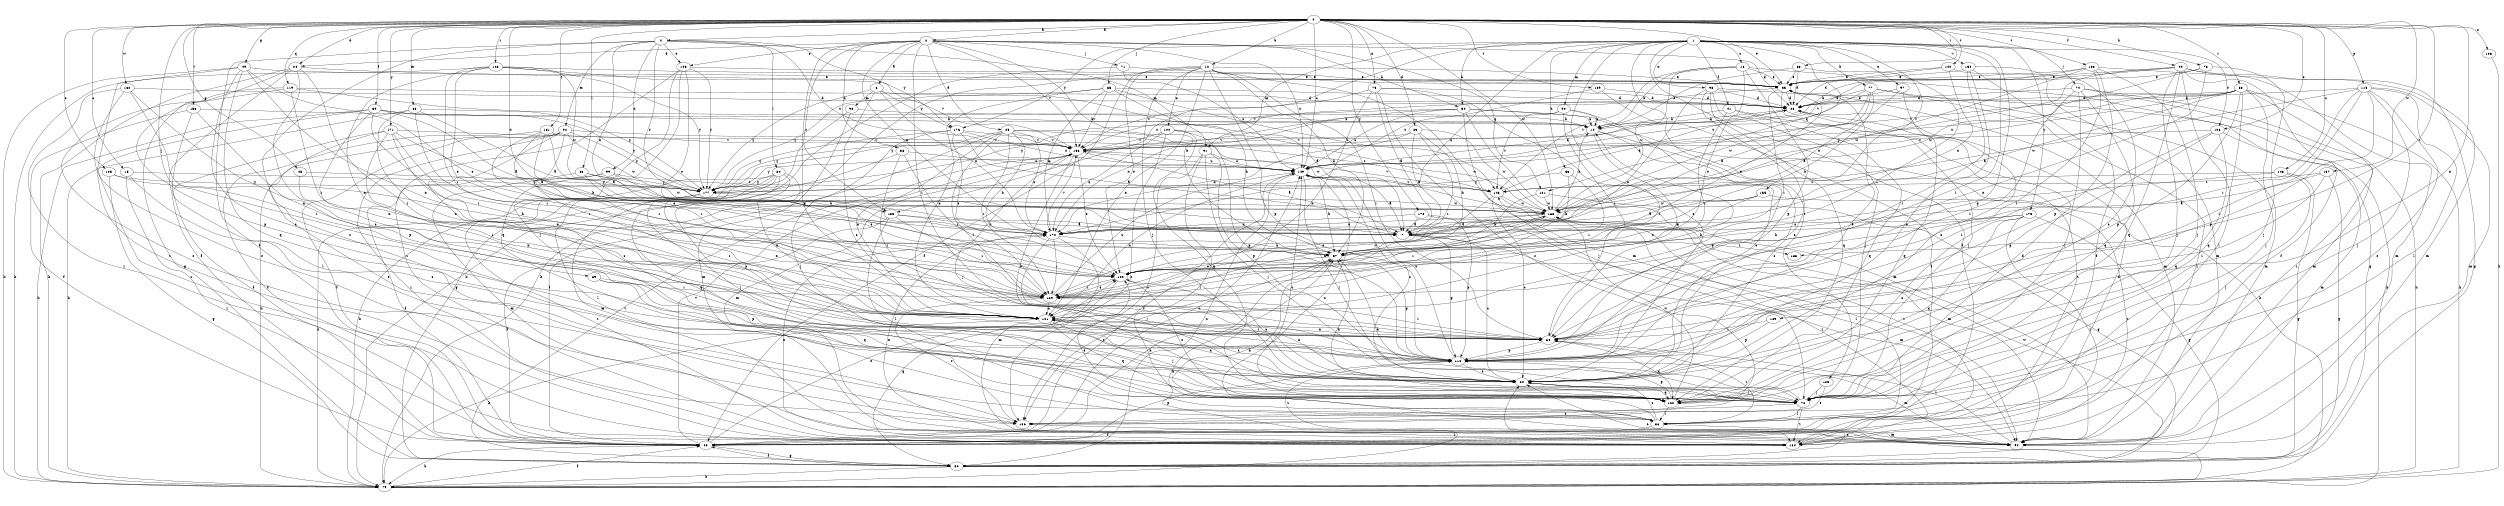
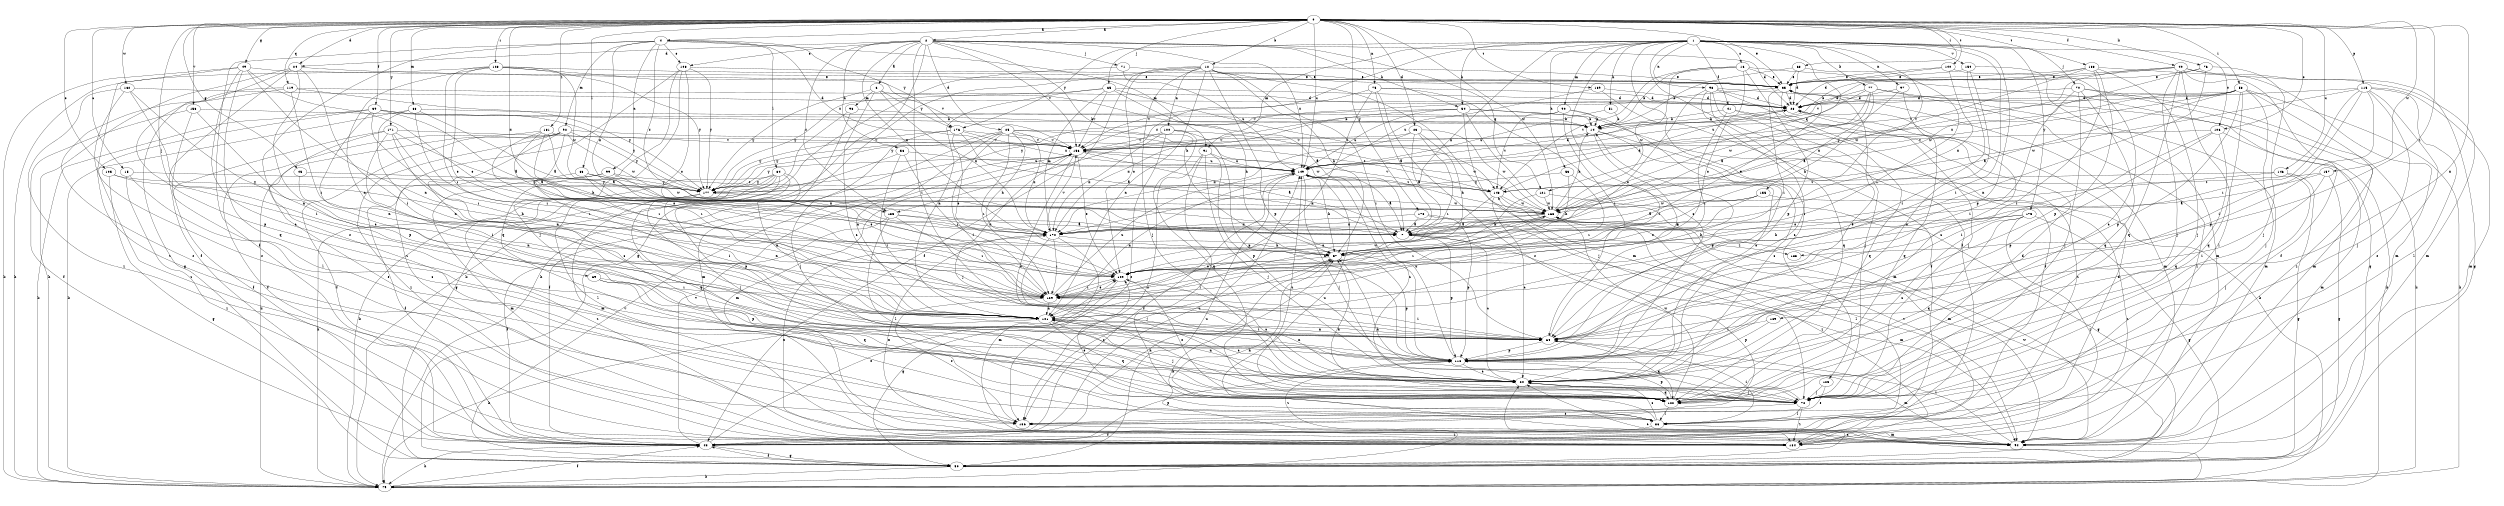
node "103": removed
node "51": added
edge "2" -> "116": now "2" -> "50"
edge "154" -> "43": now "98" -> "43"
